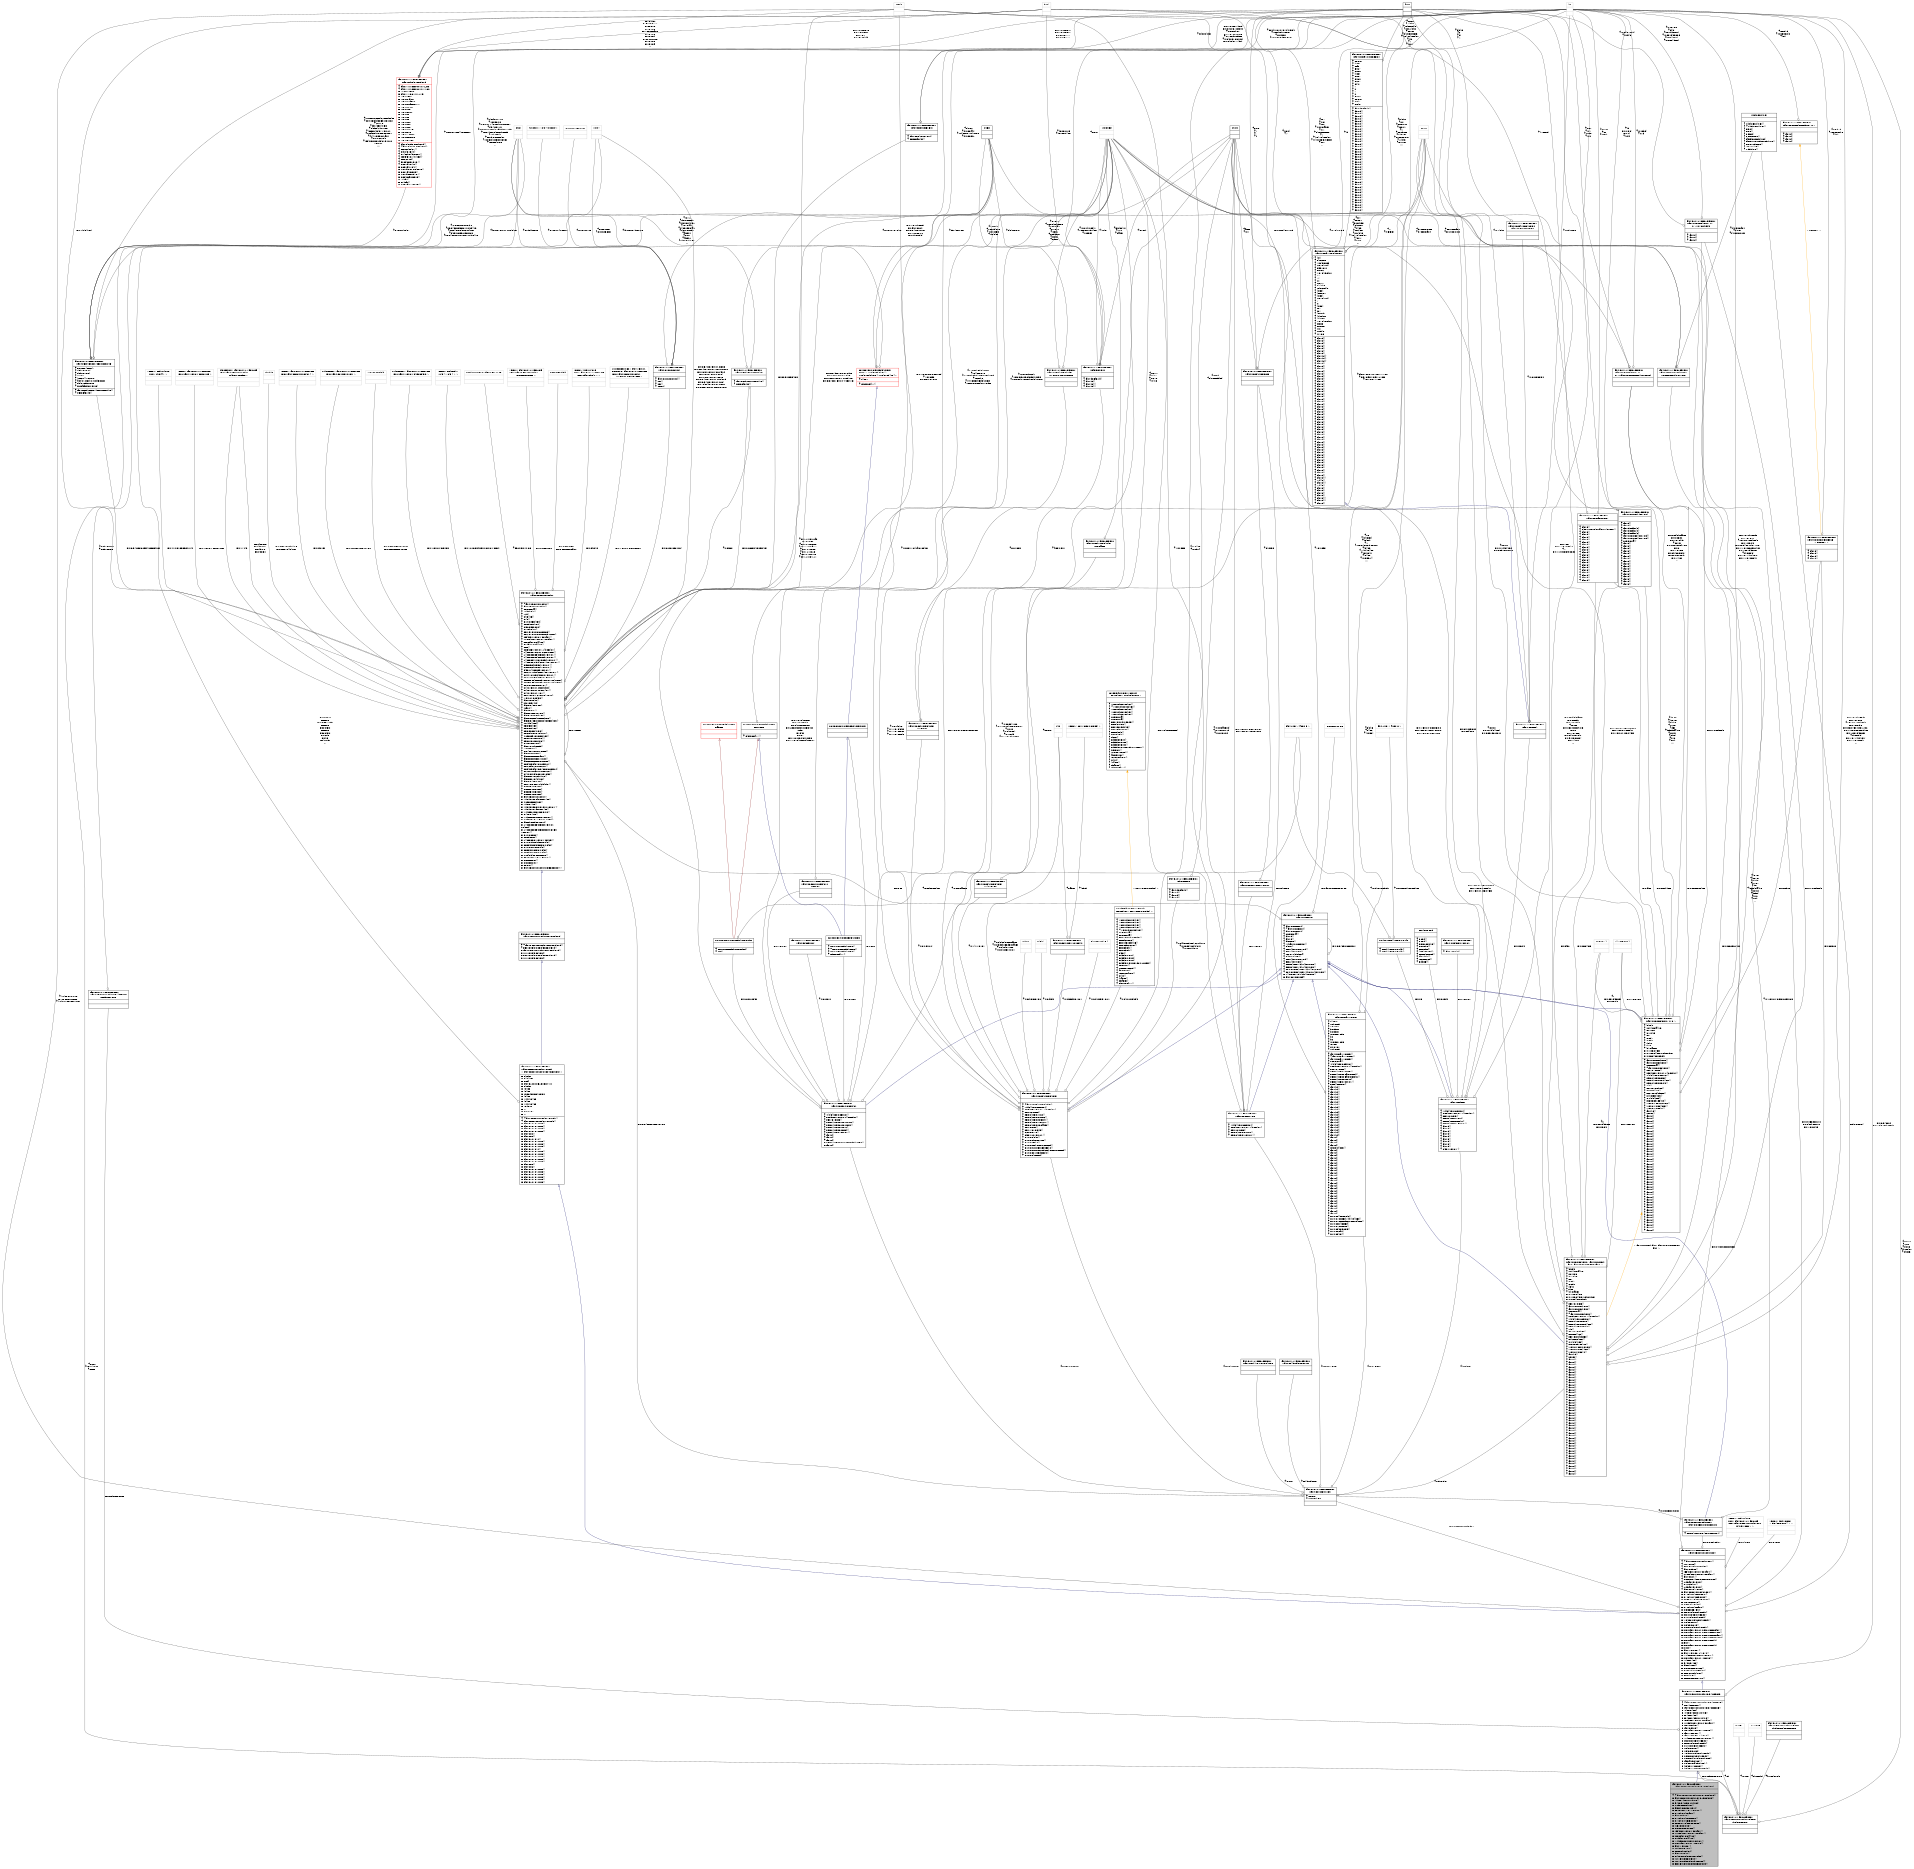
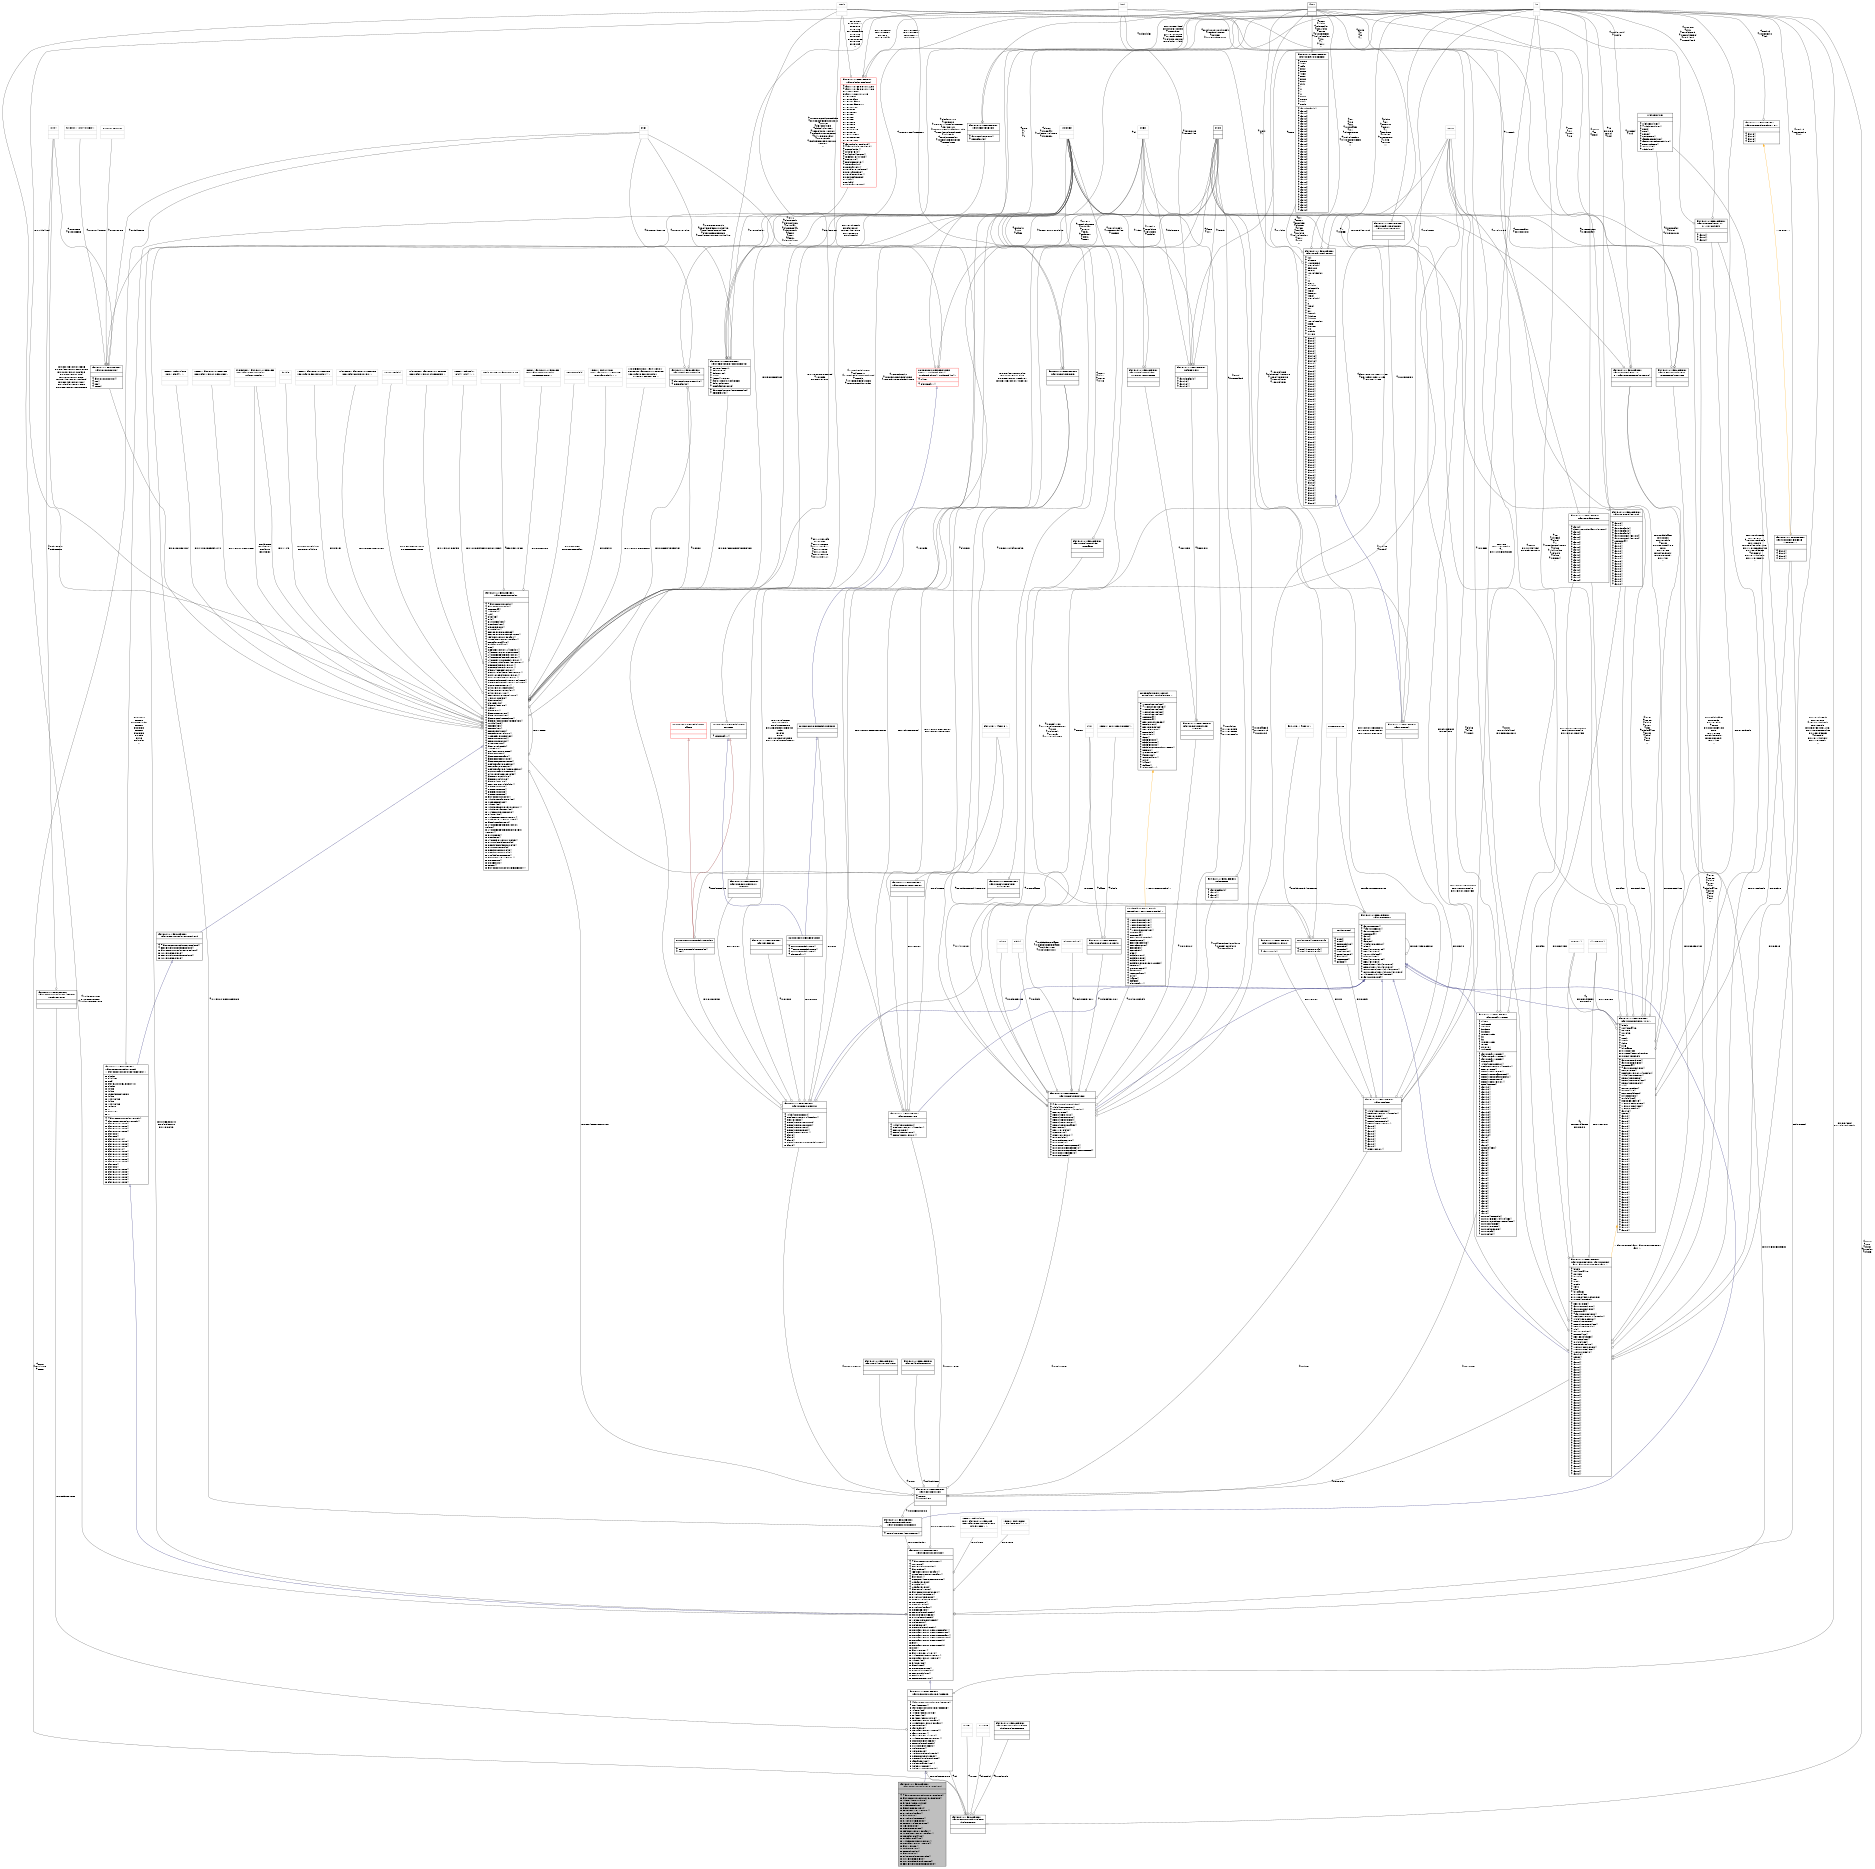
node "size_t": color black -> grey75
edge "float" -> "o2::its::TrackingFrameInfo": added, label "+xCoordinate +alphaTrackingFrame +xTrackingFrame +zCoordinate +yCoordinate"
edge "GPUArray< float, 3 >" -> "o2::its::TrackingFrameInfo": label " +mPinputLabels" -> " +covarianceTrackingFrame"
edge "GPUArray< float, 2 >" -> "o2::its::TrackingFrameInfo": label " +mProcessingSettings" -> " +positionTrackingFrame"
